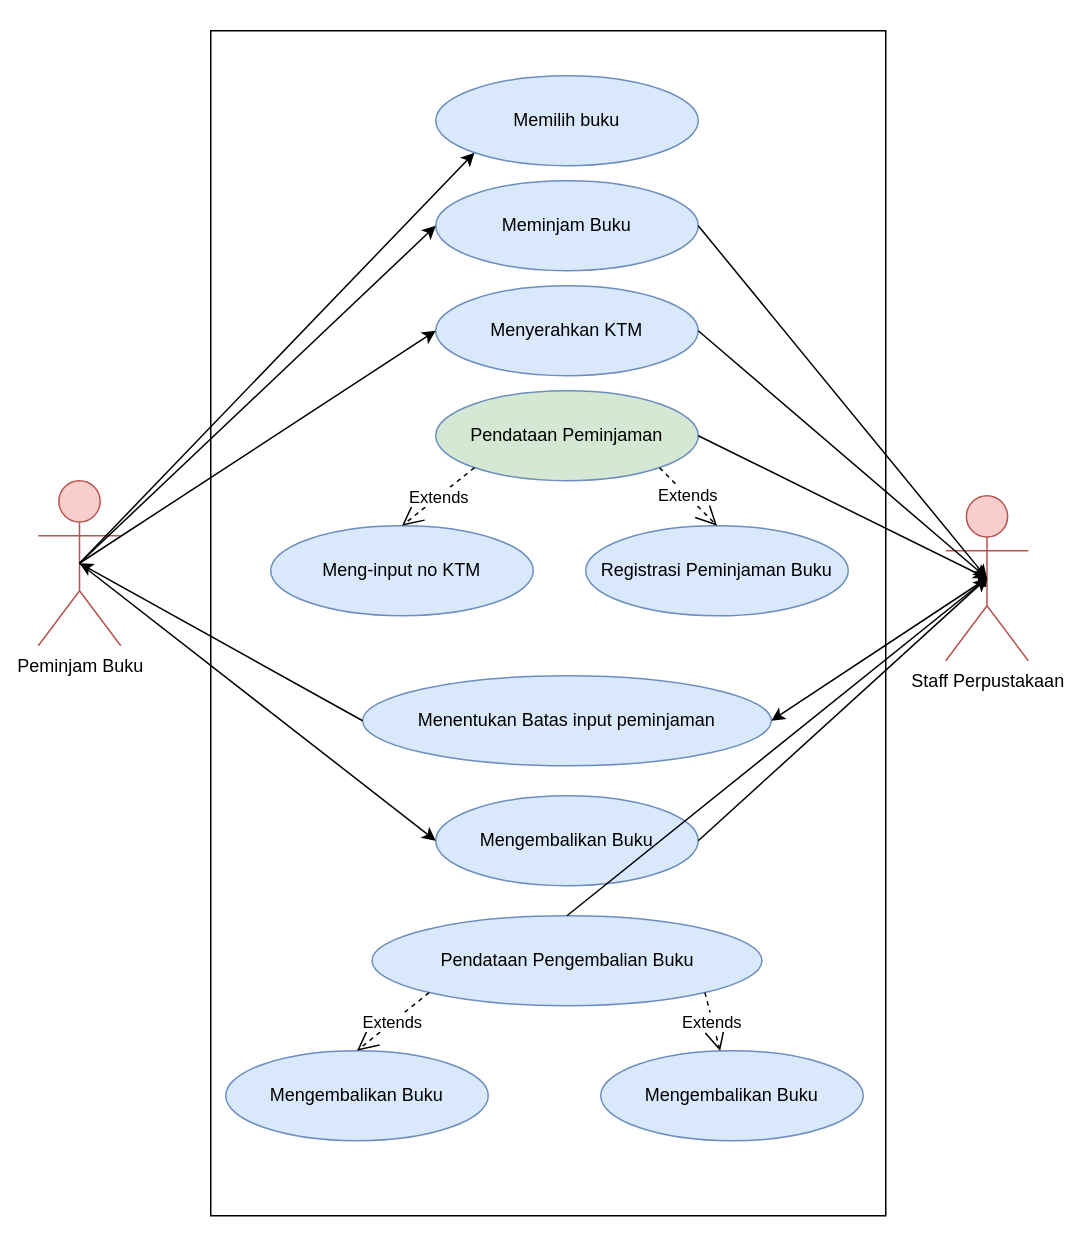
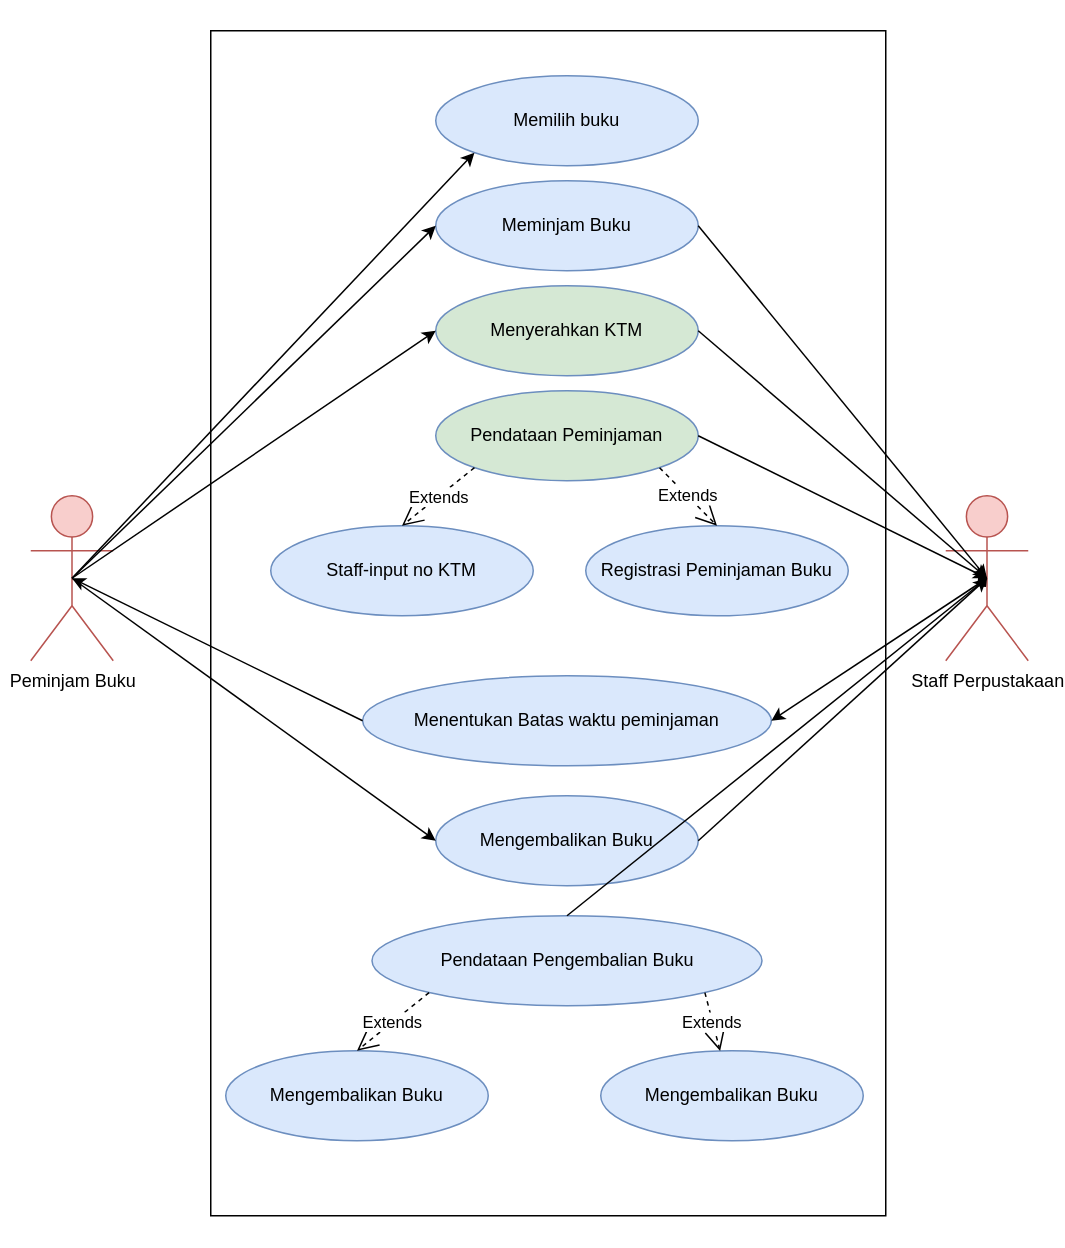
node "Menyerahkan KTM": fillcolor #dae8fc -> #d5e8d4
node "Peminjam Buku": moved (80, 563) -> (72, 578)
node "Meng-input no KTM": label "Meng-input no KTM" -> "Staff-input no KTM"
node "Menentukan Batas input peminjaman": label "Menentukan Batas input peminjaman" -> "Menentukan Batas waktu peminjaman"
